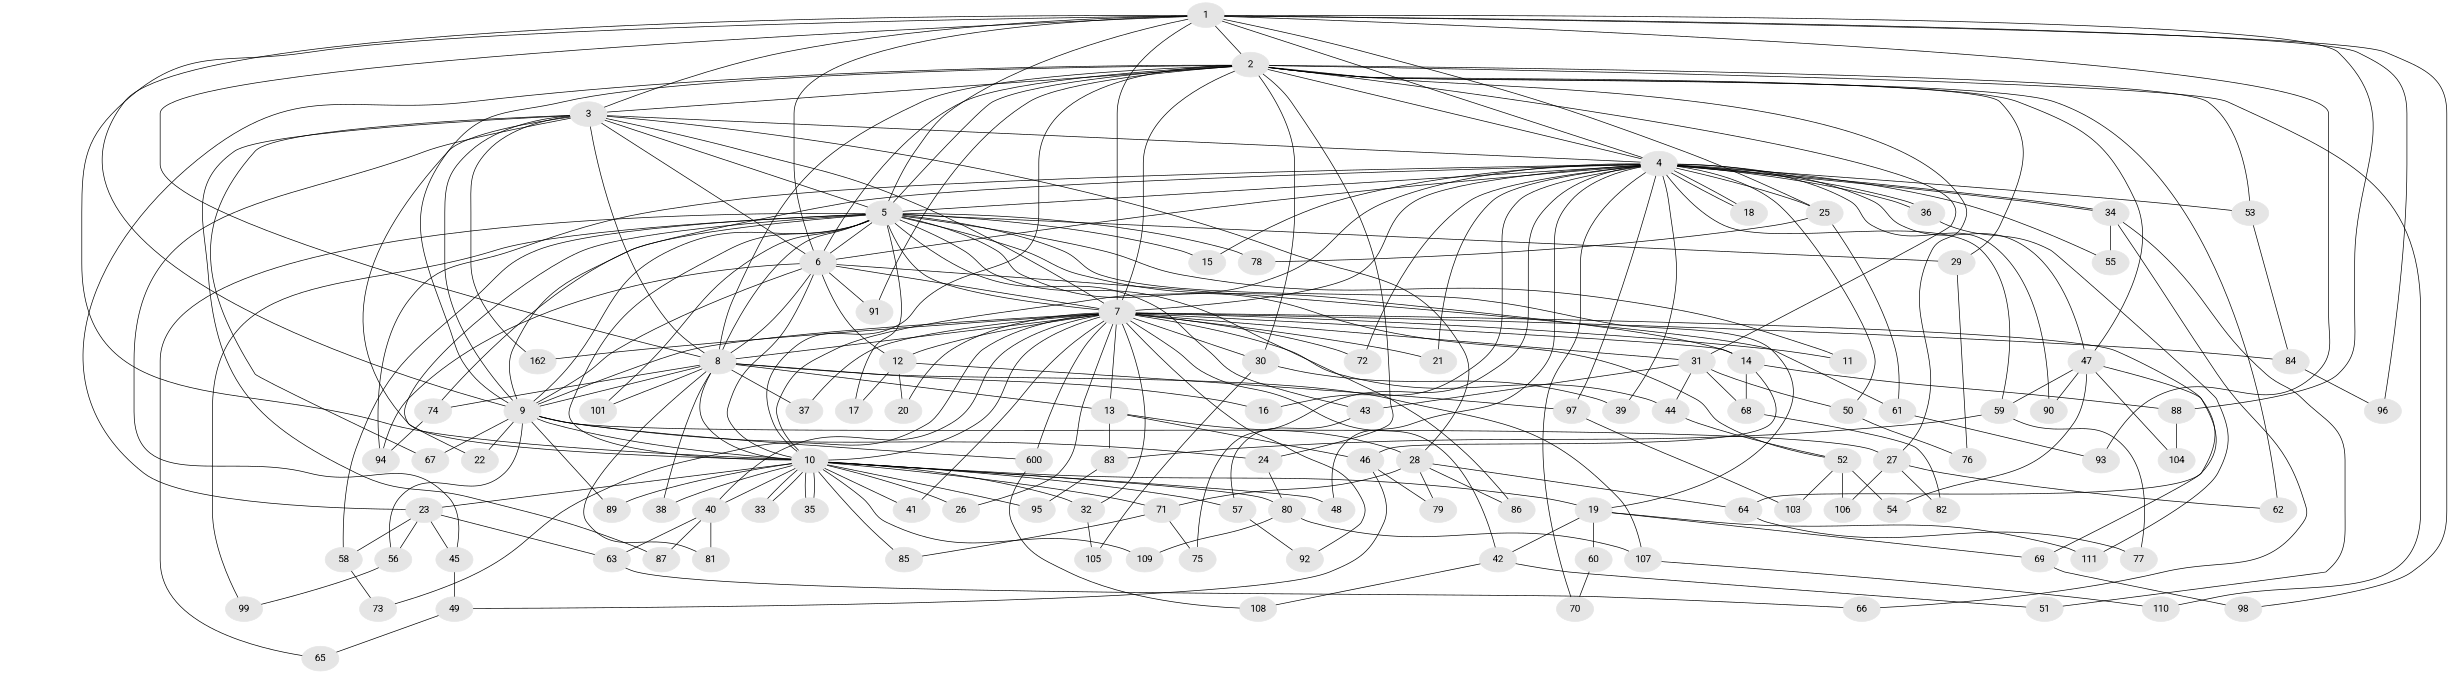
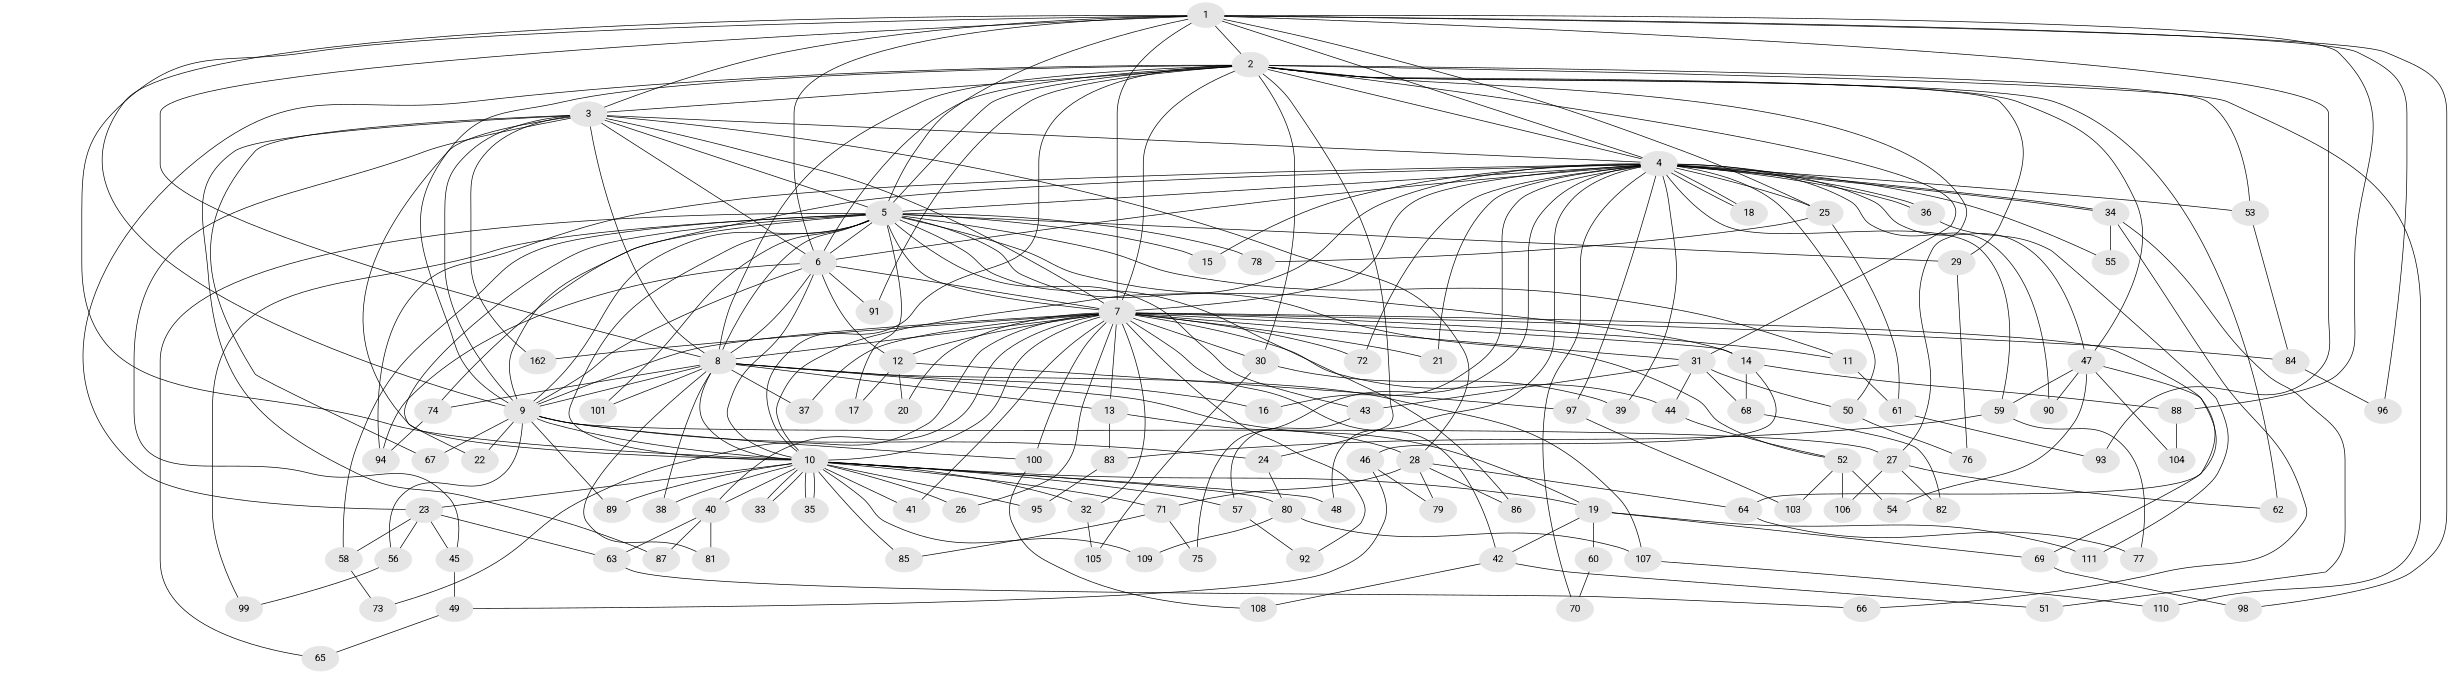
edge "5" -- "19": now "8" -- "19"
edge "6" -- "61": now "11" -- "61"
edge "13" -- "46": removed
node "600": label "600" -> "100"
